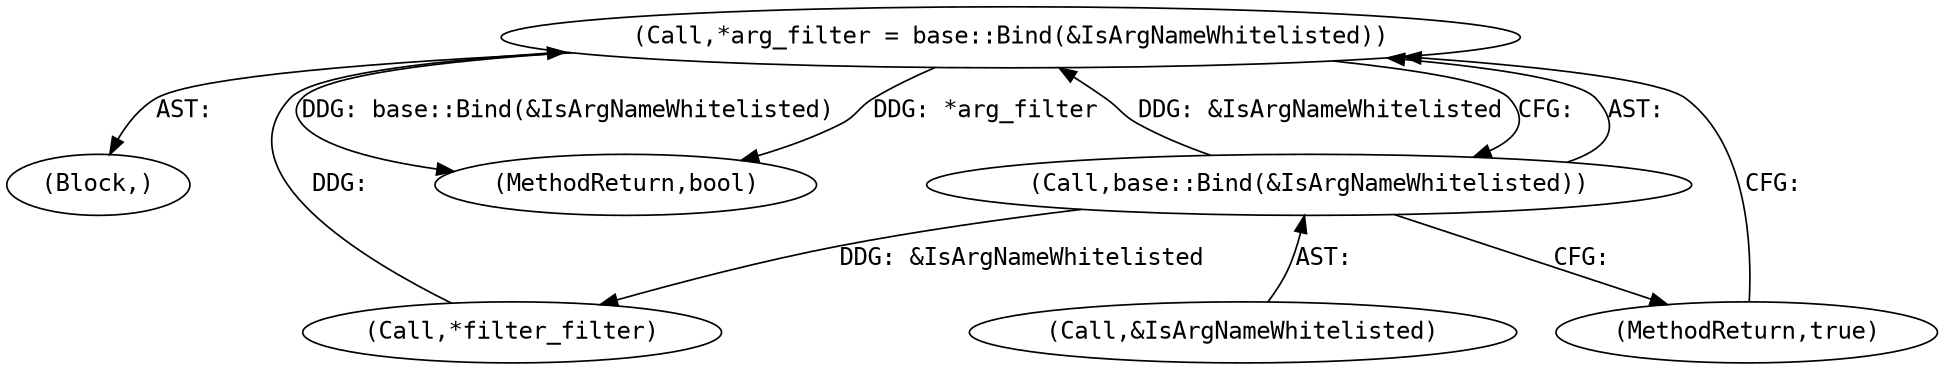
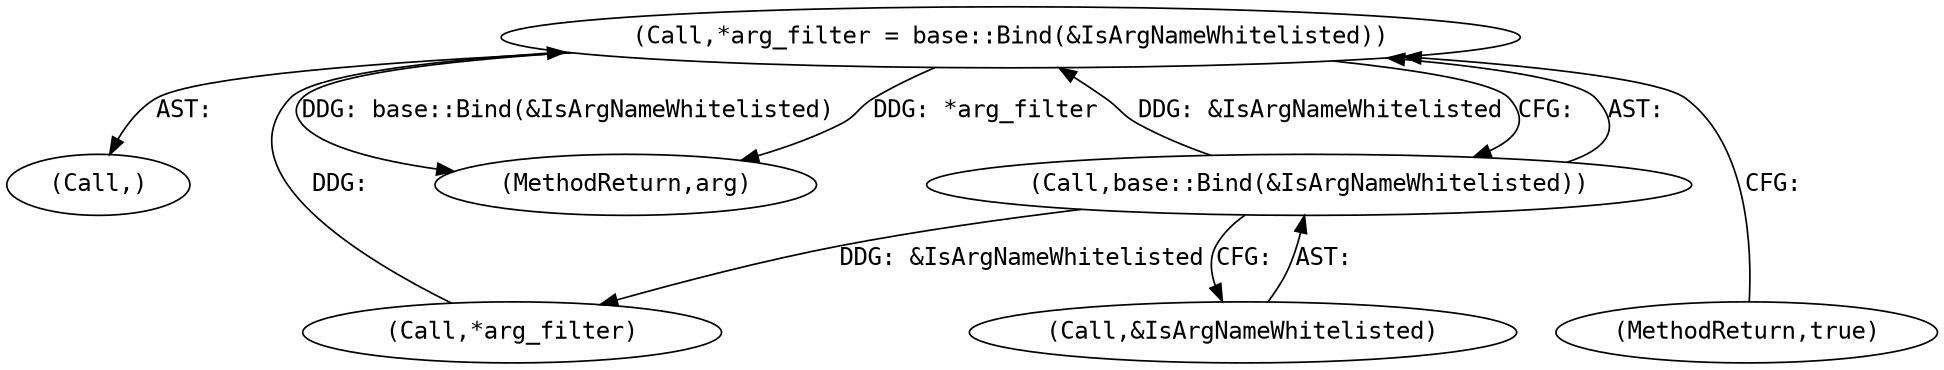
node "(Block,)": label "(Block,)" -> "(Call,)"
node "(MethodReturn,bool)": label "(MethodReturn,bool)" -> "(MethodReturn,arg)"
edge "(Call,base::Bind(&IsArgNameWhitelisted))" -> "(MethodReturn,true)": now "(Call,base::Bind(&IsArgNameWhitelisted))" -> "(Call,&IsArgNameWhitelisted)"
node "(Call,*filter_filter)": label "(Call,*filter_filter)" -> "(Call,*arg_filter)"
